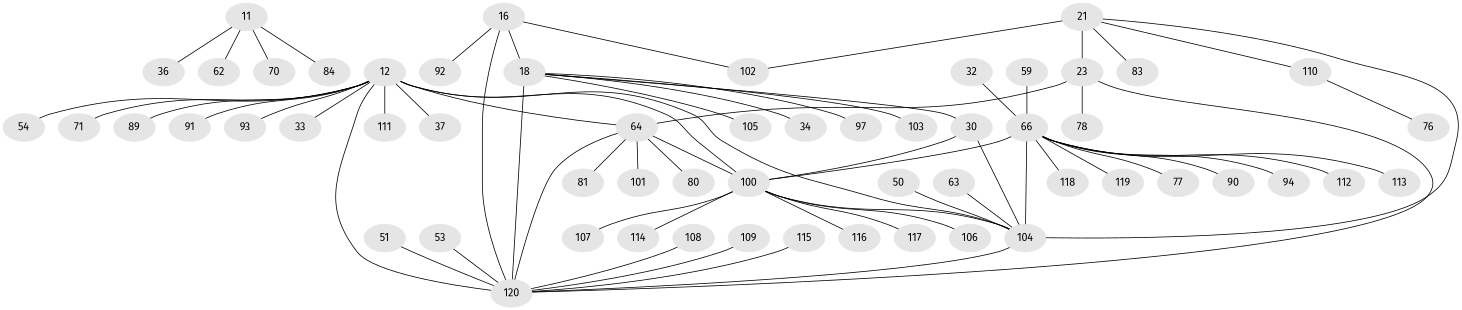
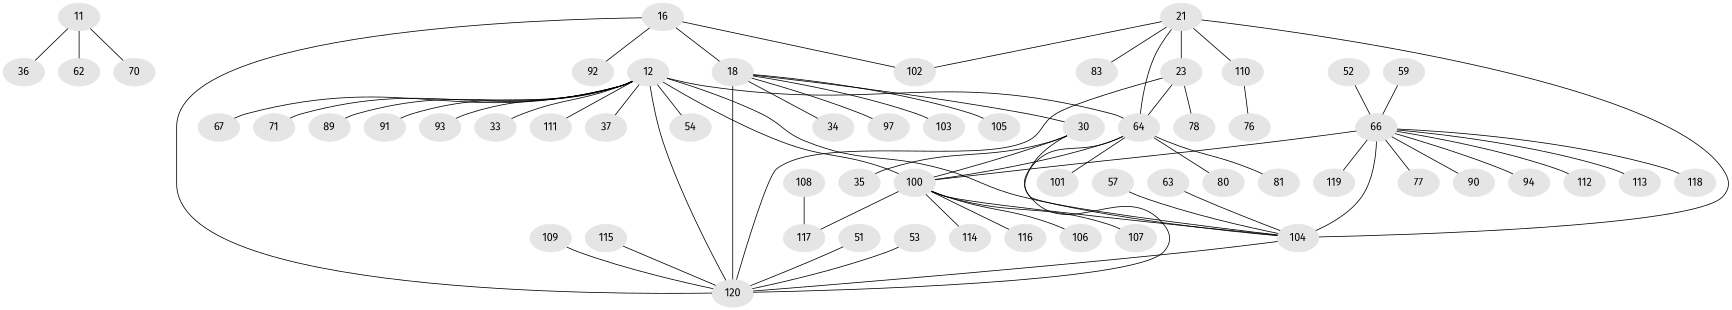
edge "21" -- "64": added
node "84": removed
node "32": label "32" -> "52"
node "67": added
node "35": added
node "50": label "50" -> "57"
edge "108" -- "120": now "108" -- "117"
